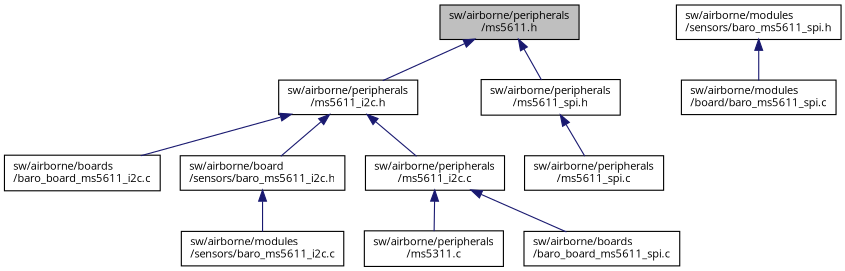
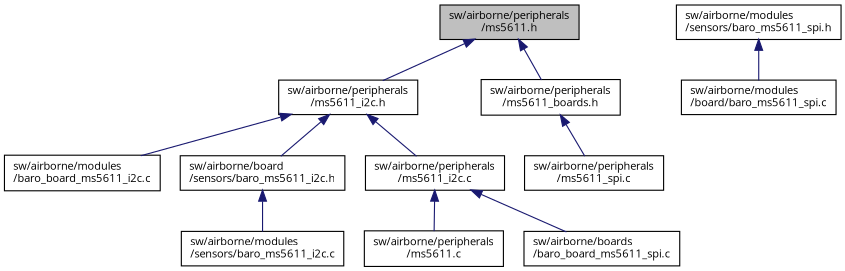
node "sw/airborne/peripherals /ms5611_spi.h": label "sw/airborne/peripherals /ms5611_spi.h" -> "sw/airborne/peripherals /ms5611_boards.h"
node "sw/airborne/boards /baro_board_ms5611_i2c.c": label "sw/airborne/boards /baro_board_ms5611_i2c.c" -> "sw/airborne/modules /baro_board_ms5611_i2c.c"
node "sw/airborne/peripherals /ms5311.c": label "sw/airborne/peripherals /ms5311.c" -> "sw/airborne/peripherals /ms5611.c"
